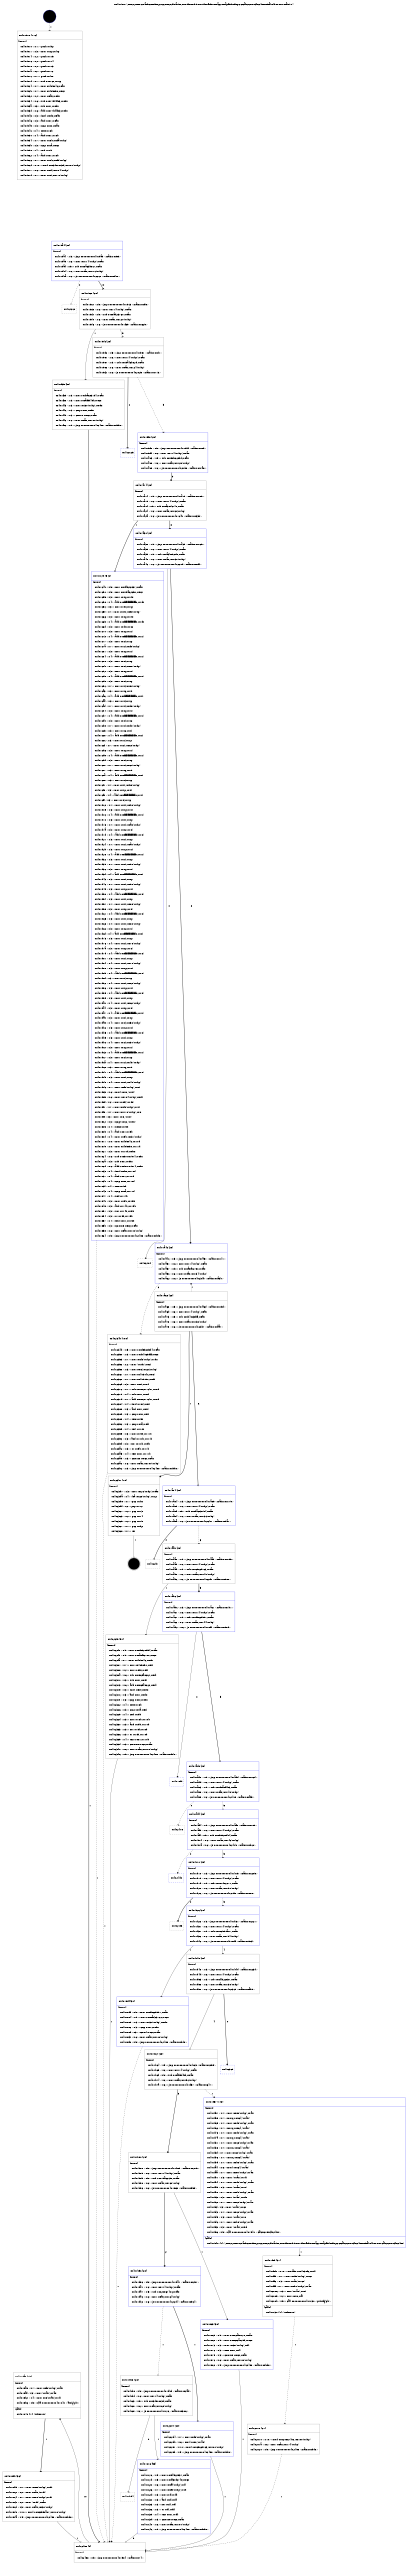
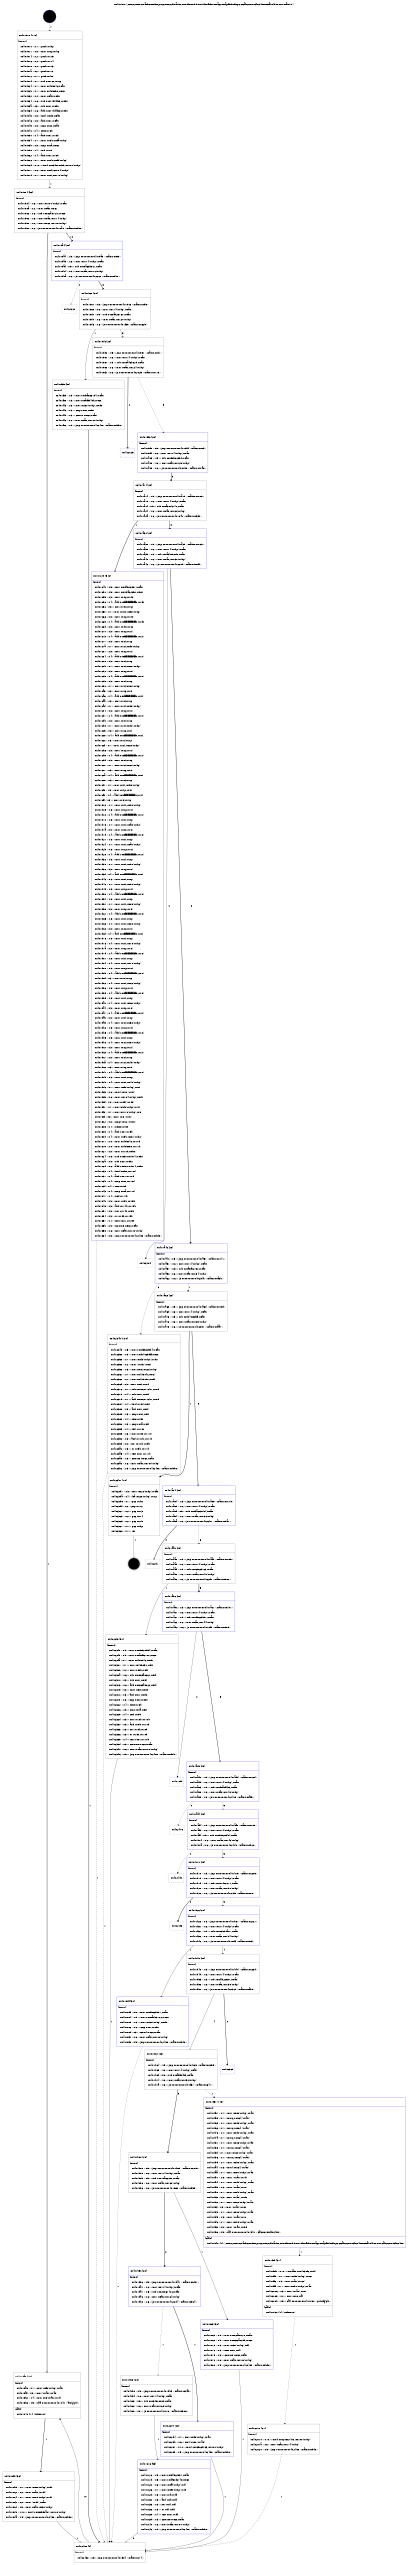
node "0x401984 [32]": added
edge "0x401a68 [28]" -> "0x401a4c [28]": reversed
node "0x401bd4": removed
